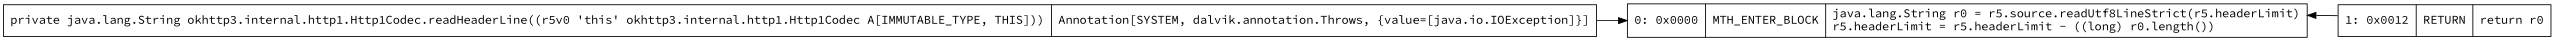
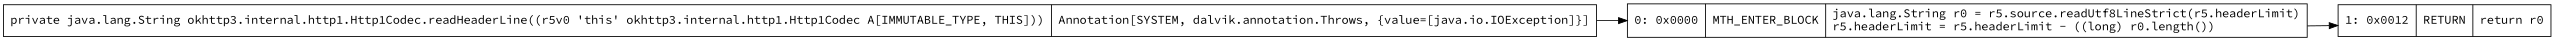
edge "1: 0x0012" -> "0: 0x0000": reversed
